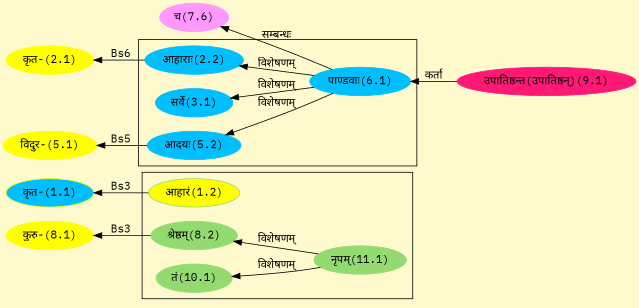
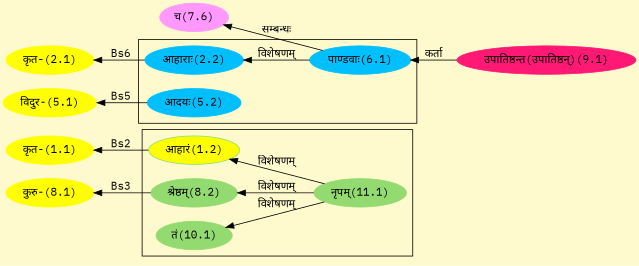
node "सर्वे(3.1)": removed
edge "पाण्डवाः(6.1)" -> "आदयः(5.2)": removed, label "विशेषणम्"
edge "नृपम्(11.1)" -> "आहारं(1.2)": added, label "विशेषणम्"
edge "आहारं(1.2)" -> "कृत-(1.1)": label "Bs3" -> "Bs2"
node "कृत-(1.1)": fillcolor #00bfff -> #ffff00
